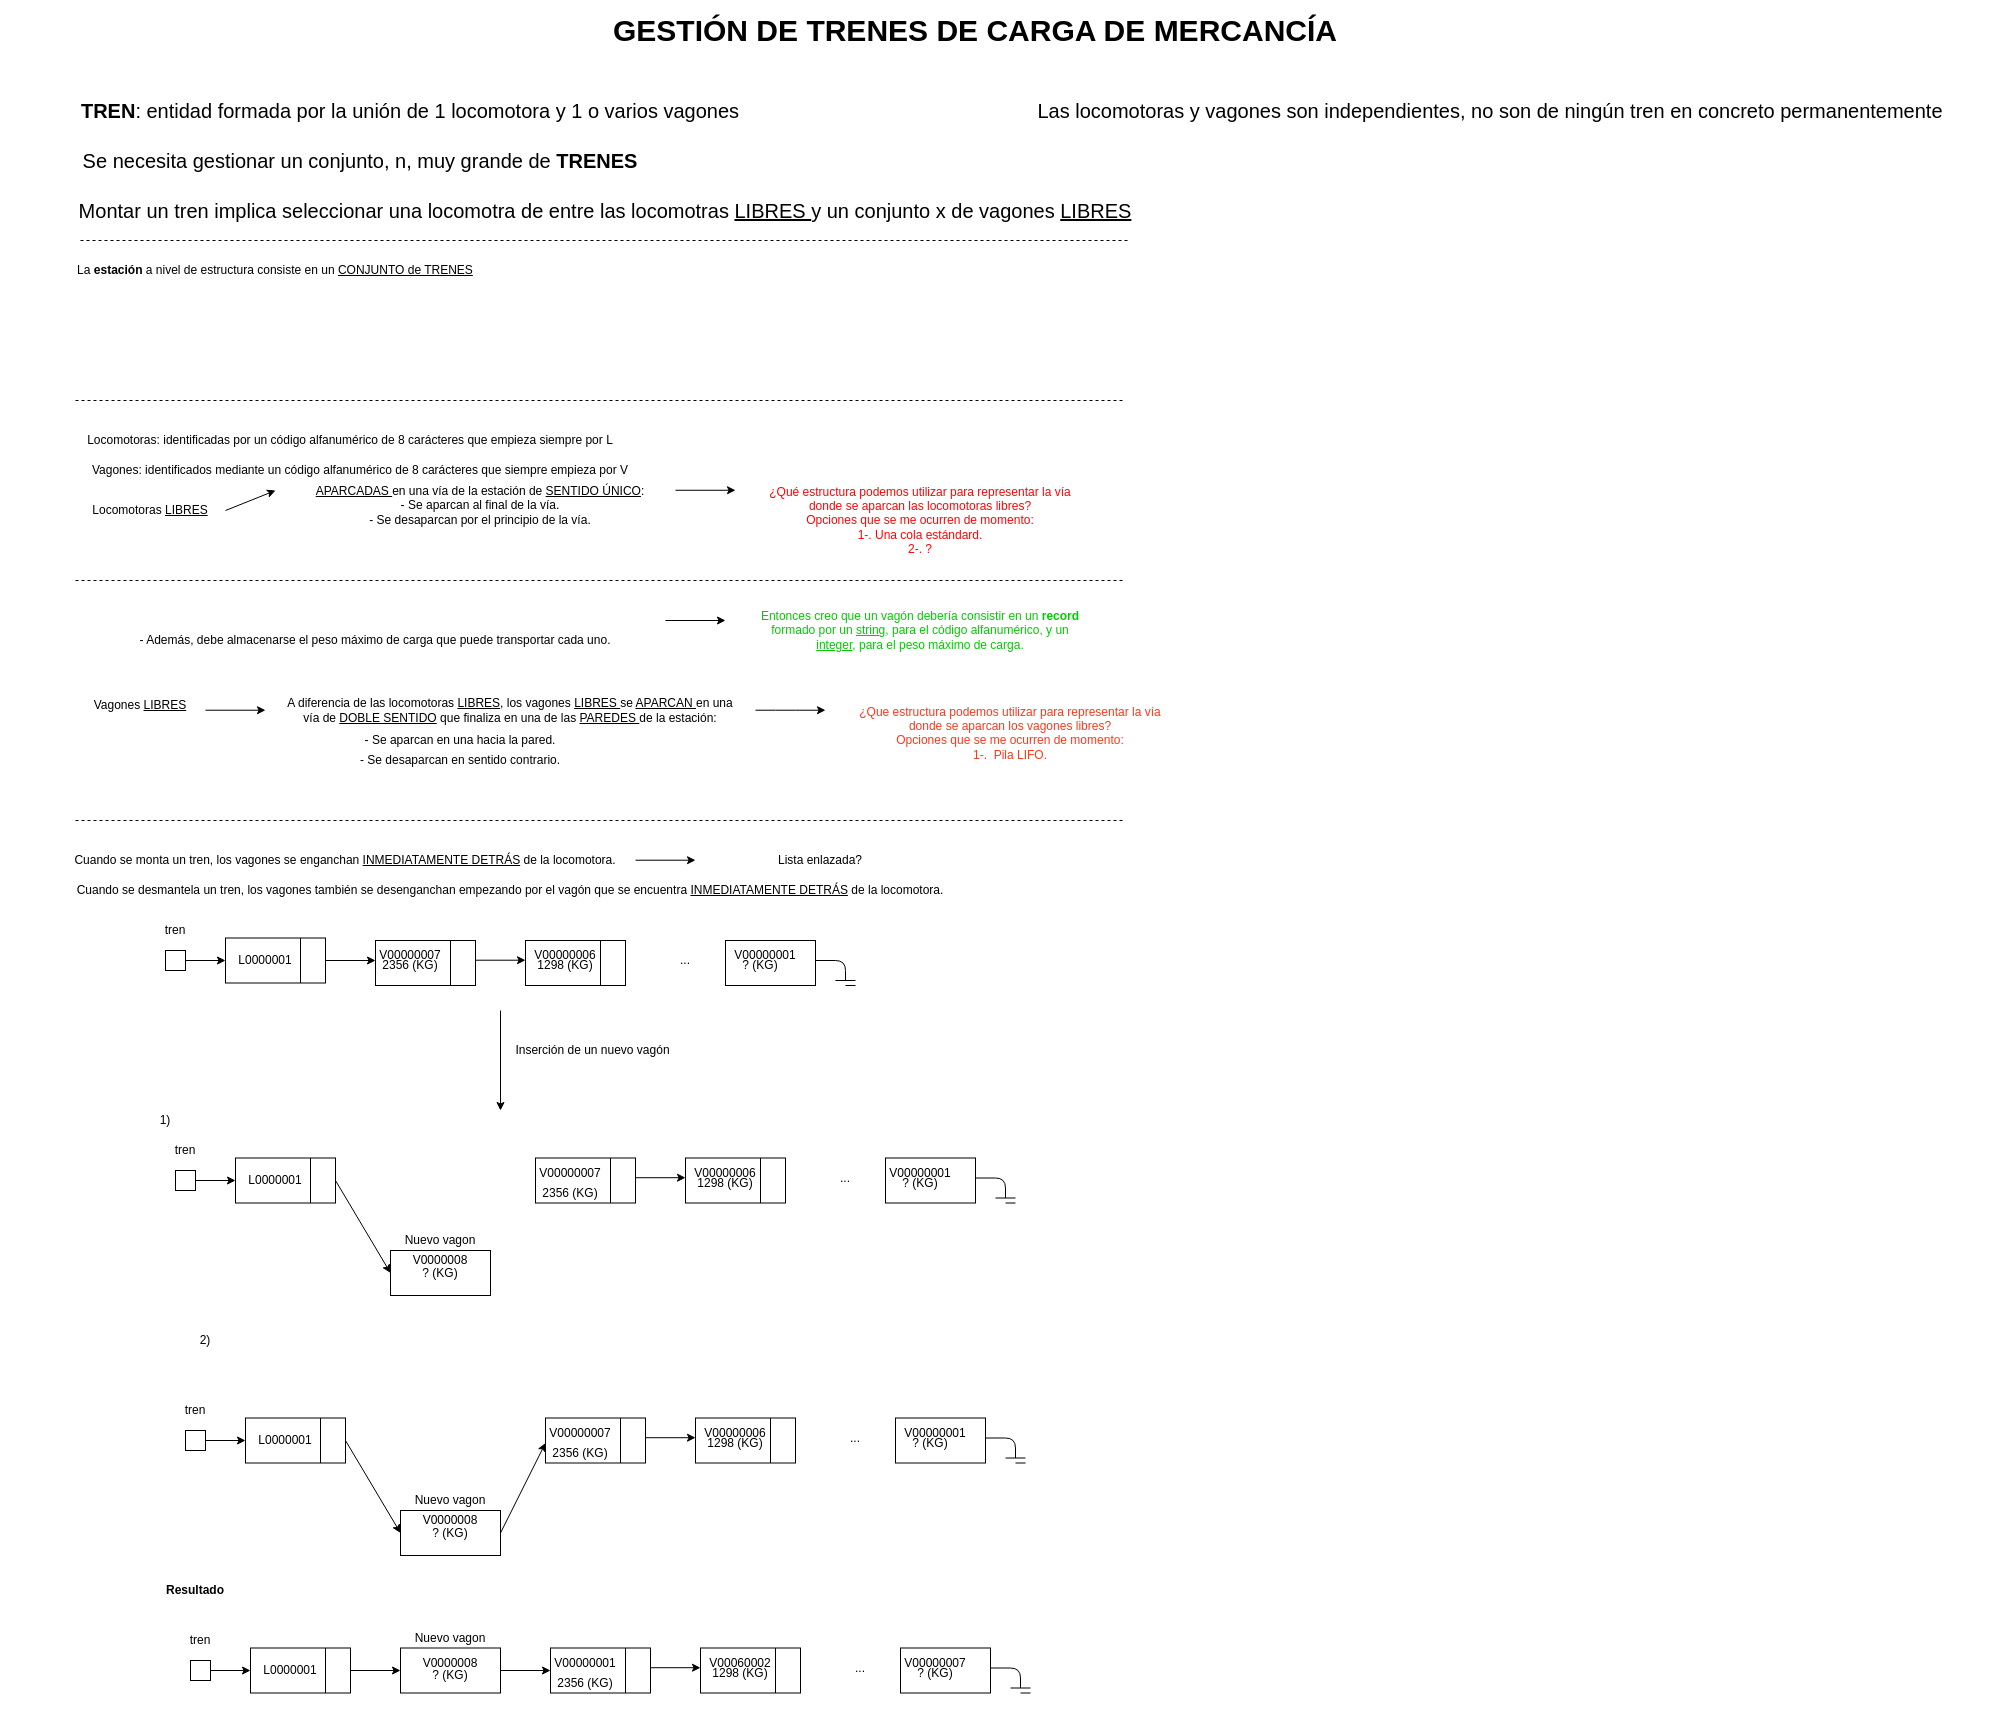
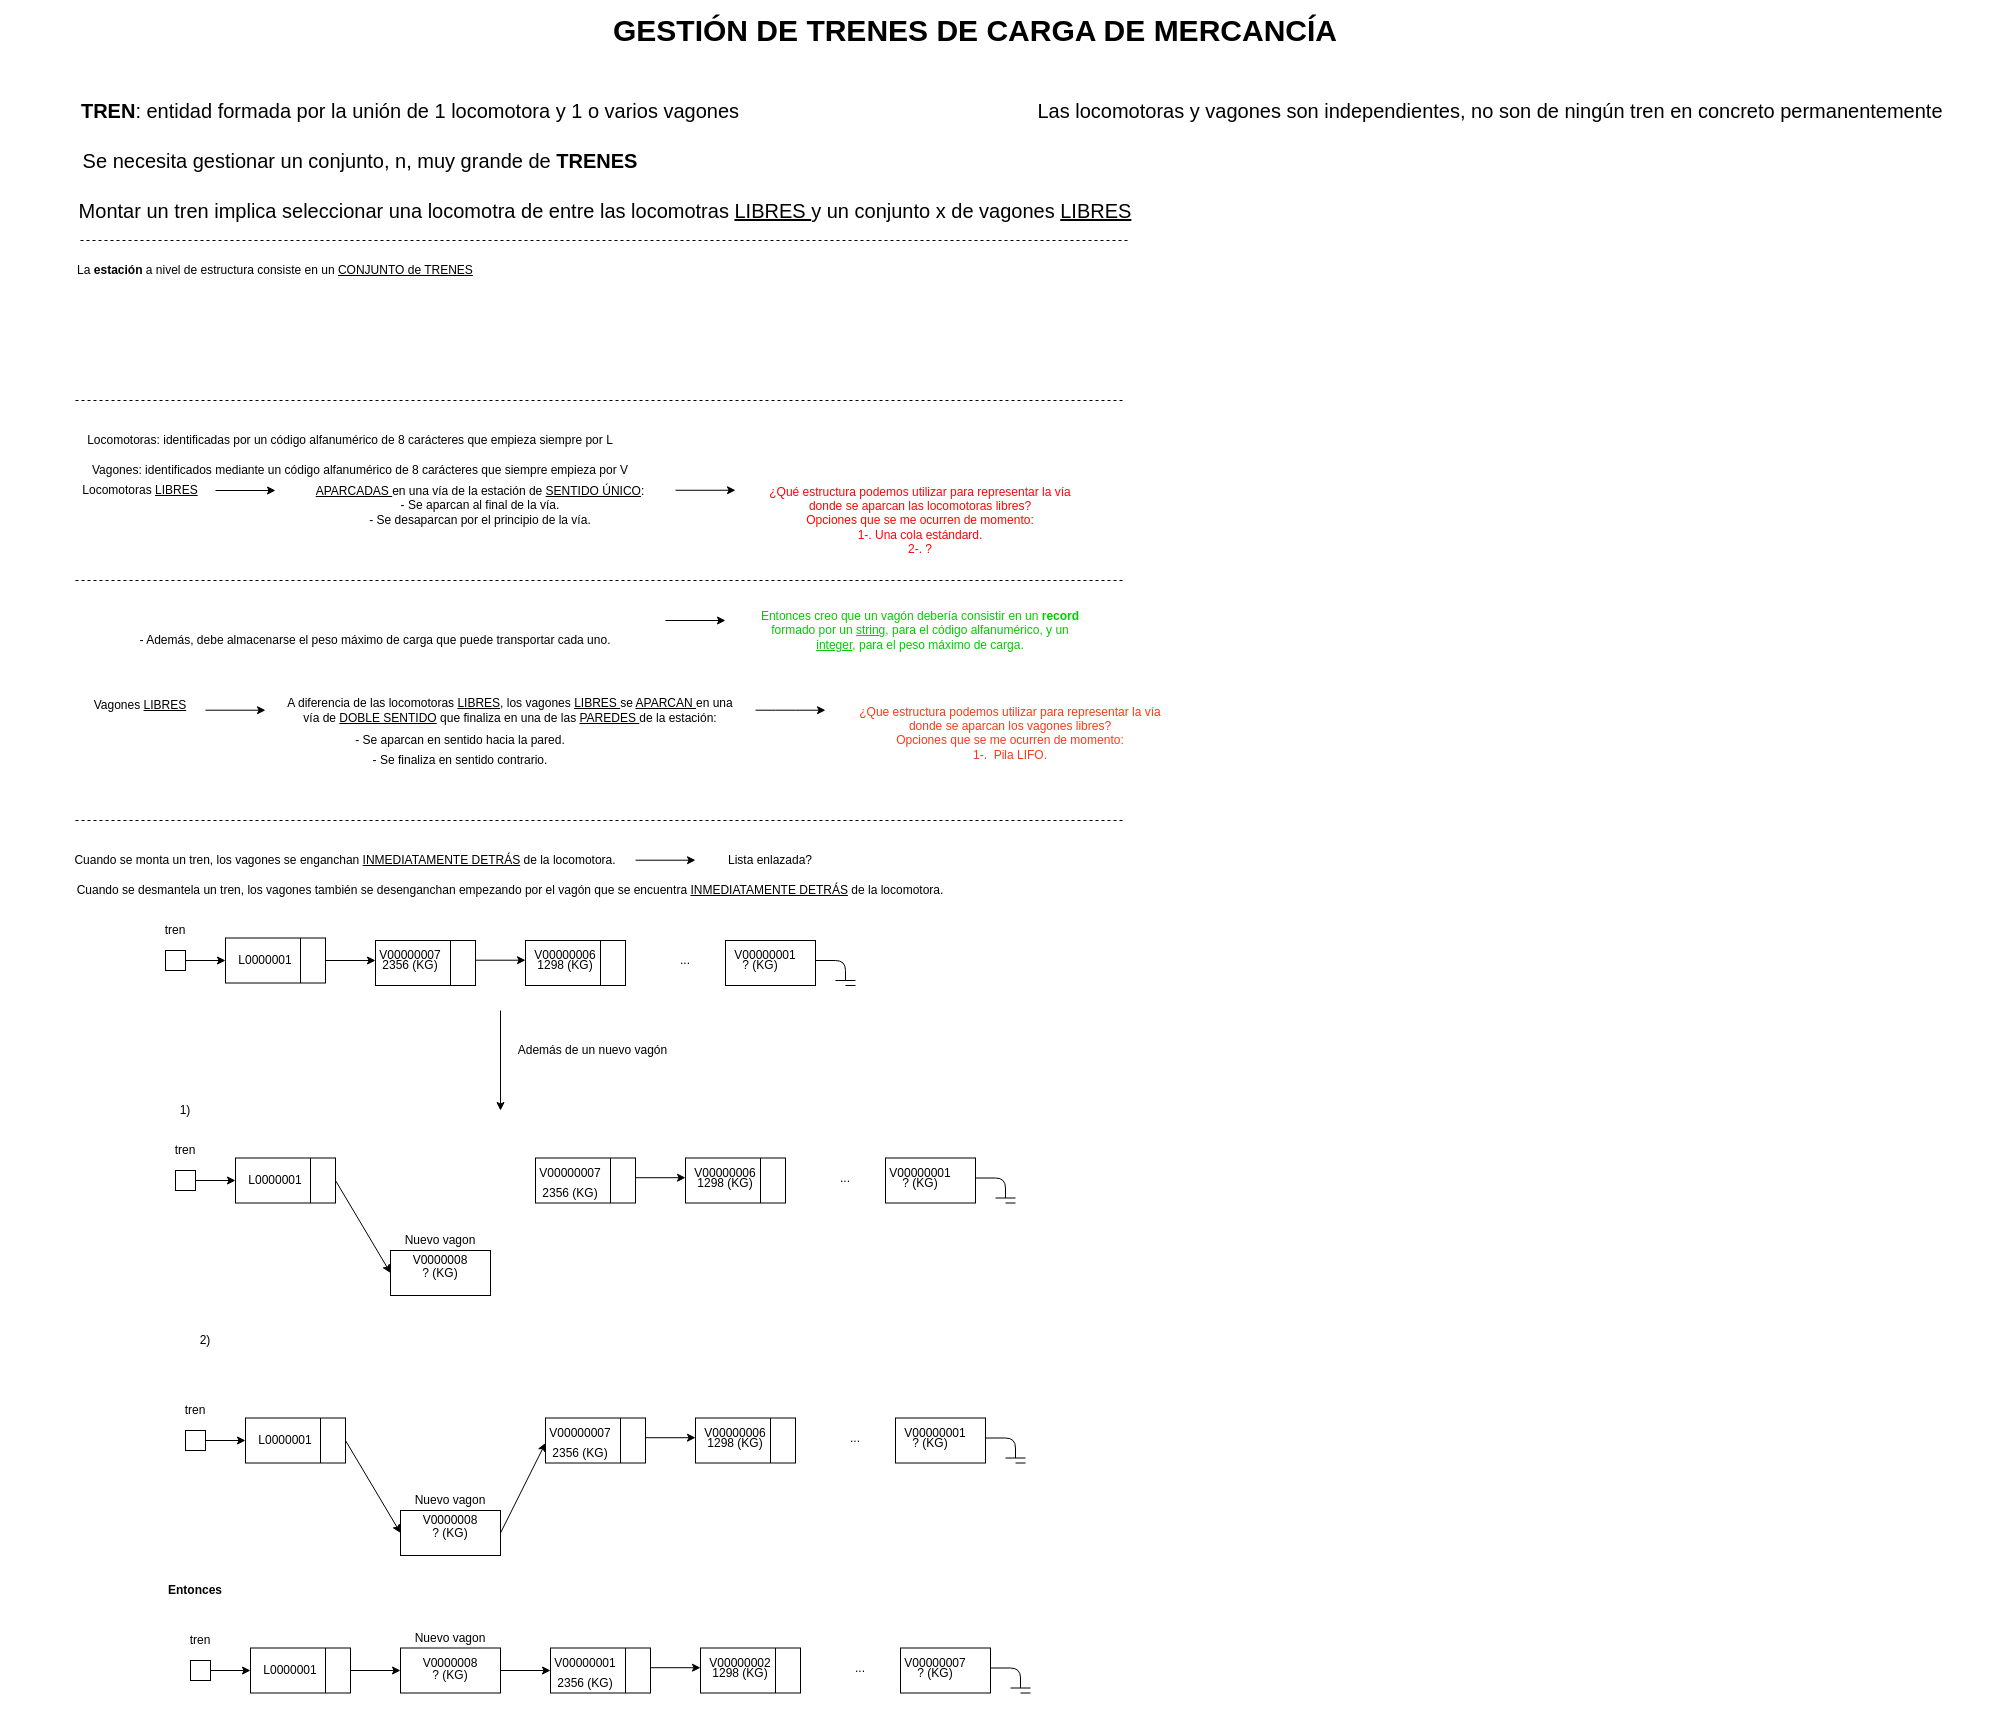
node "Locomotoras LIBRES": moved (151, 511) -> (141, 491)
node "- Se aparcan en una hacia la pared.": label "- Se aparcan en una hacia la pared." -> "- Se aparcan en sentido hacia la pared."
node "- Se desaparcan en sentido contrario.": label "- Se desaparcan en sentido contrario." -> "- Se finaliza en sentido contrario."
node "Lista enlazada?": moved (821, 861) -> (771, 861)
node "Inserción de un nuevo vagón": label "Inserción de un nuevo vagón" -> "Además de un nuevo vagón"
node "1)": moved (166, 1121) -> (186, 1111)
node "Resultado": label "Resultado" -> "Entonces"
node "V00060002": label "V00060002" -> "V00000002"
